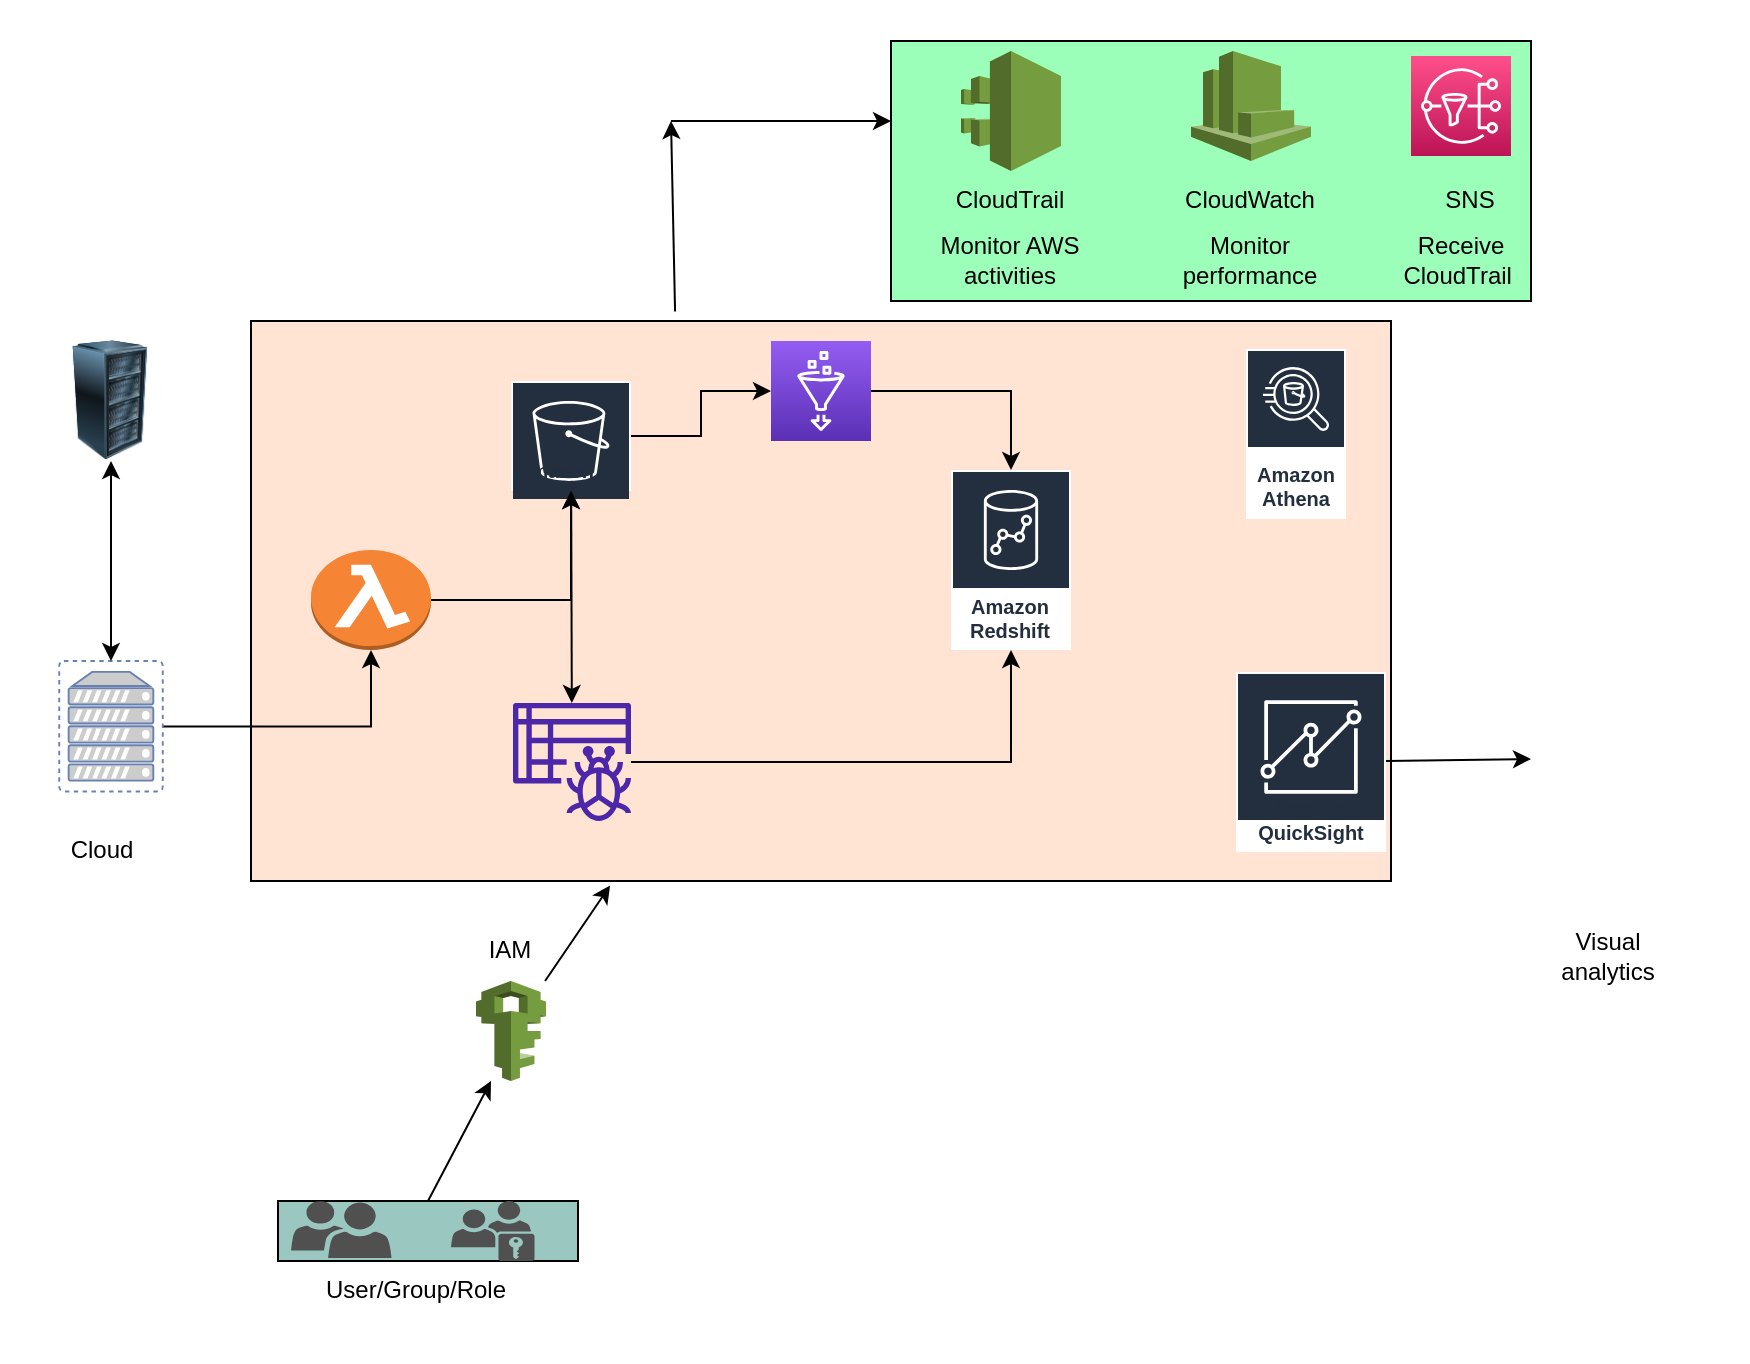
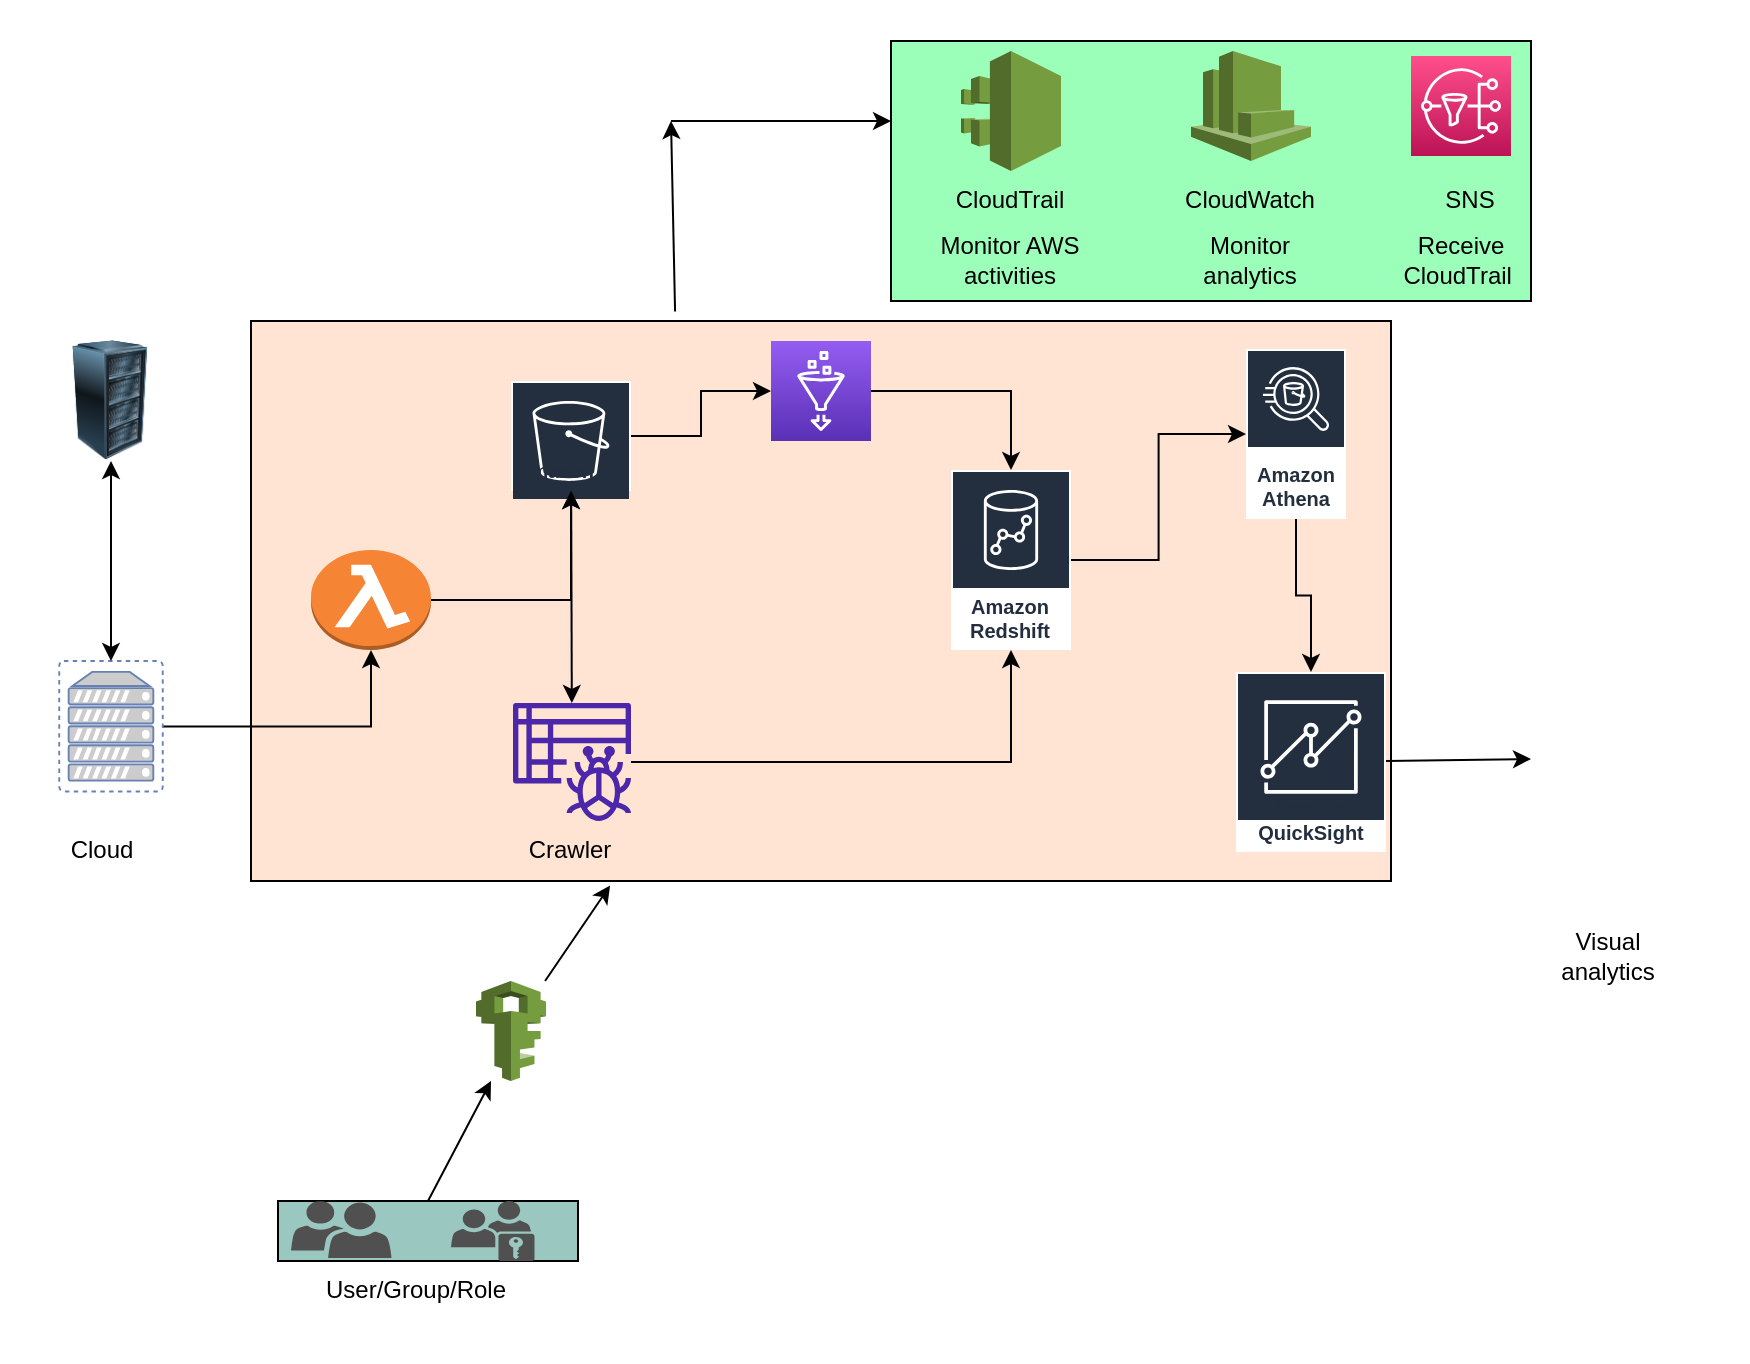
node "Monitor performance": label "Monitor performance" -> "Monitor analytics"
edge "Amazon Redshift" -> "Amazon Athena": added
edge "Amazon Athena" -> "Amazon QuickSight": added
node "Crawler": added
node "IAM": removed
